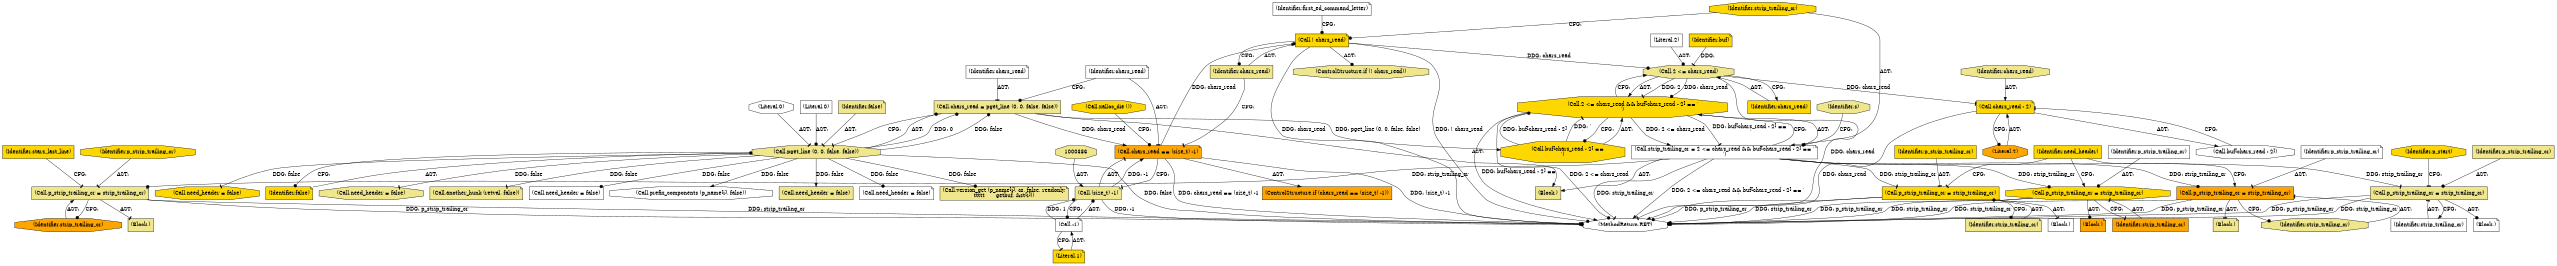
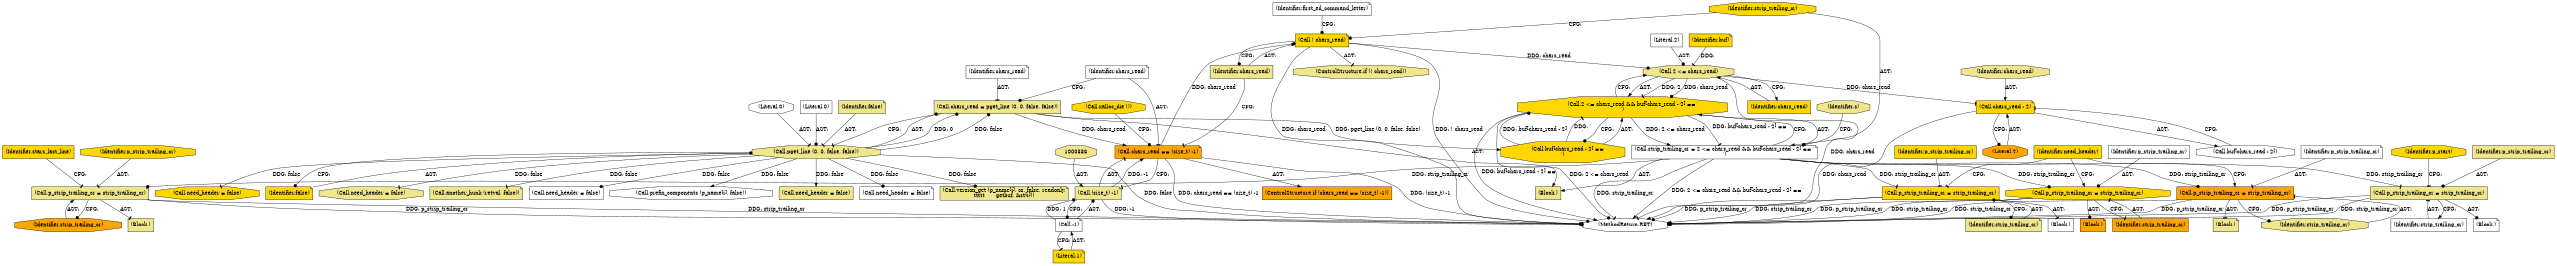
edge "(Call,! chars_read)" -> "(ControlStructure,if (! chars_read))": arrowhead dot -> tee
